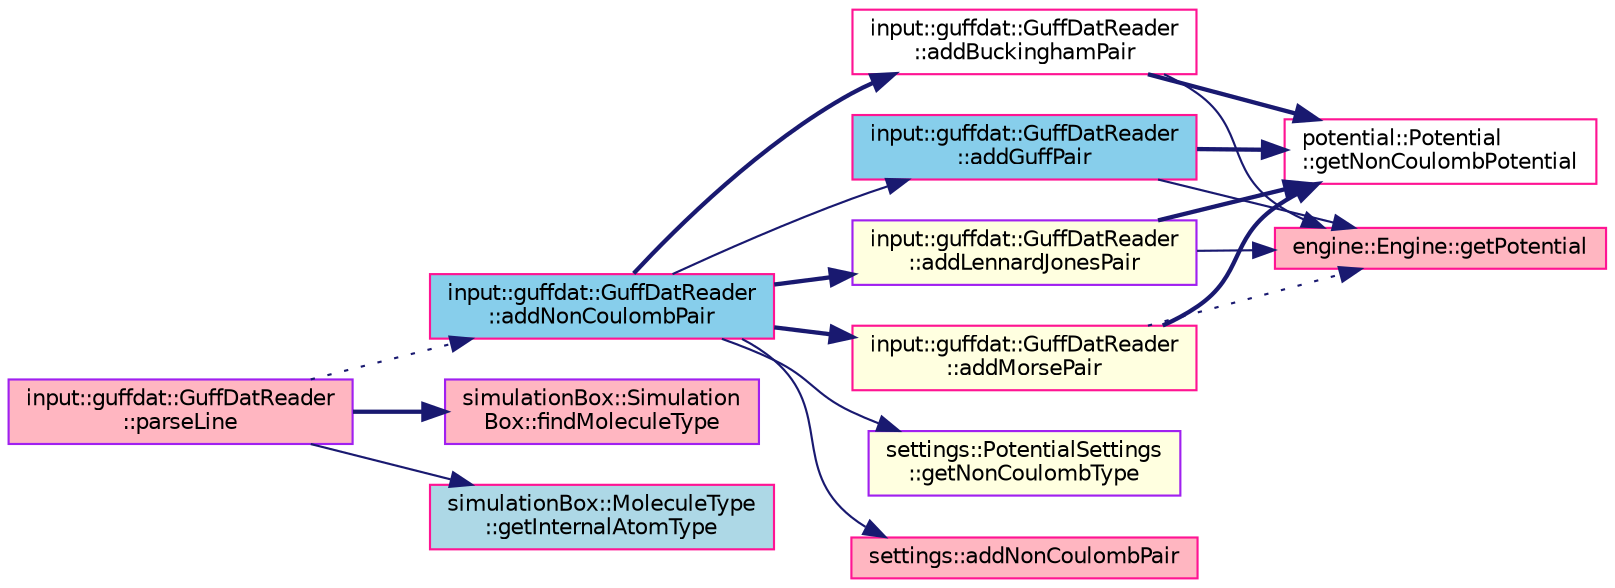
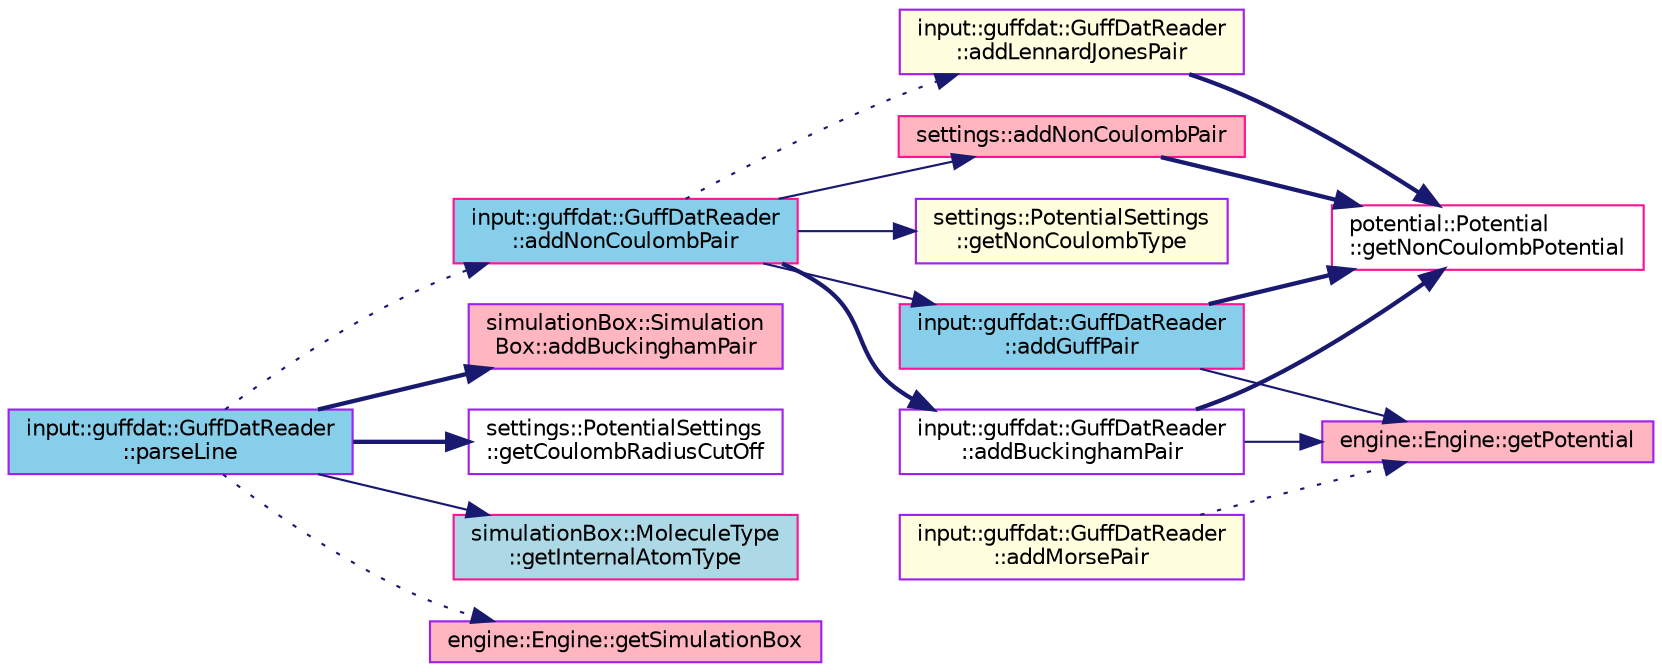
node "input::guffdat::GuffDatReader ::addBuckinghamPair": color deeppink -> purple
node "engine::Engine::getPotential": color deeppink -> purple
edge "input::guffdat::GuffDatReader ::addLennardJonesPair" -> "engine::Engine::getPotential": removed
edge "input::guffdat::GuffDatReader ::addMorsePair" -> "potential::Potential ::getNonCoulombPotential": now "settings::addNonCoulombPair" -> "potential::Potential ::getNonCoulombPotential"
edge "input::guffdat::GuffDatReader ::addNonCoulombPair" -> "input::guffdat::GuffDatReader ::addLennardJonesPair": style bold -> dotted
edge "input::guffdat::GuffDatReader ::addNonCoulombPair" -> "input::guffdat::GuffDatReader ::addMorsePair": removed
node "input::guffdat::GuffDatReader ::addMorsePair": color deeppink -> purple
node "input::guffdat::GuffDatReader ::parseLine": fillcolor lightpink -> skyblue
node "simulationBox::Simulation Box::findMoleculeType": label "simulationBox::Simulation Box::findMoleculeType" -> "simulationBox::Simulation Box::addBuckinghamPair"
node "settings::PotentialSettings ::getCoulombRadiusCutOff": added
node "engine::Engine::getSimulationBox": added
